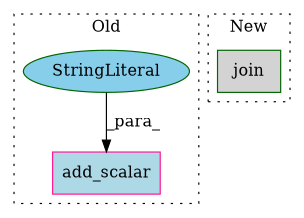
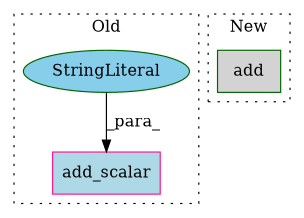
node "join": label "join" -> "add"
